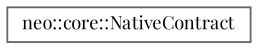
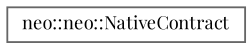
node "neo::core::NativeContract": label "neo::core::NativeContract" -> "neo::neo::NativeContract"
